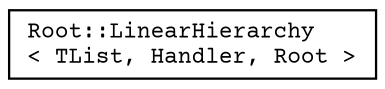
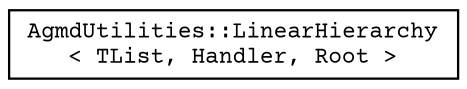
node "Root::LinearHierarchy < TList, Handler, Root >": label "Root::LinearHierarchy < TList, Handler, Root >" -> "AgmdUtilities::LinearHierarchy < TList, Handler, Root >"
